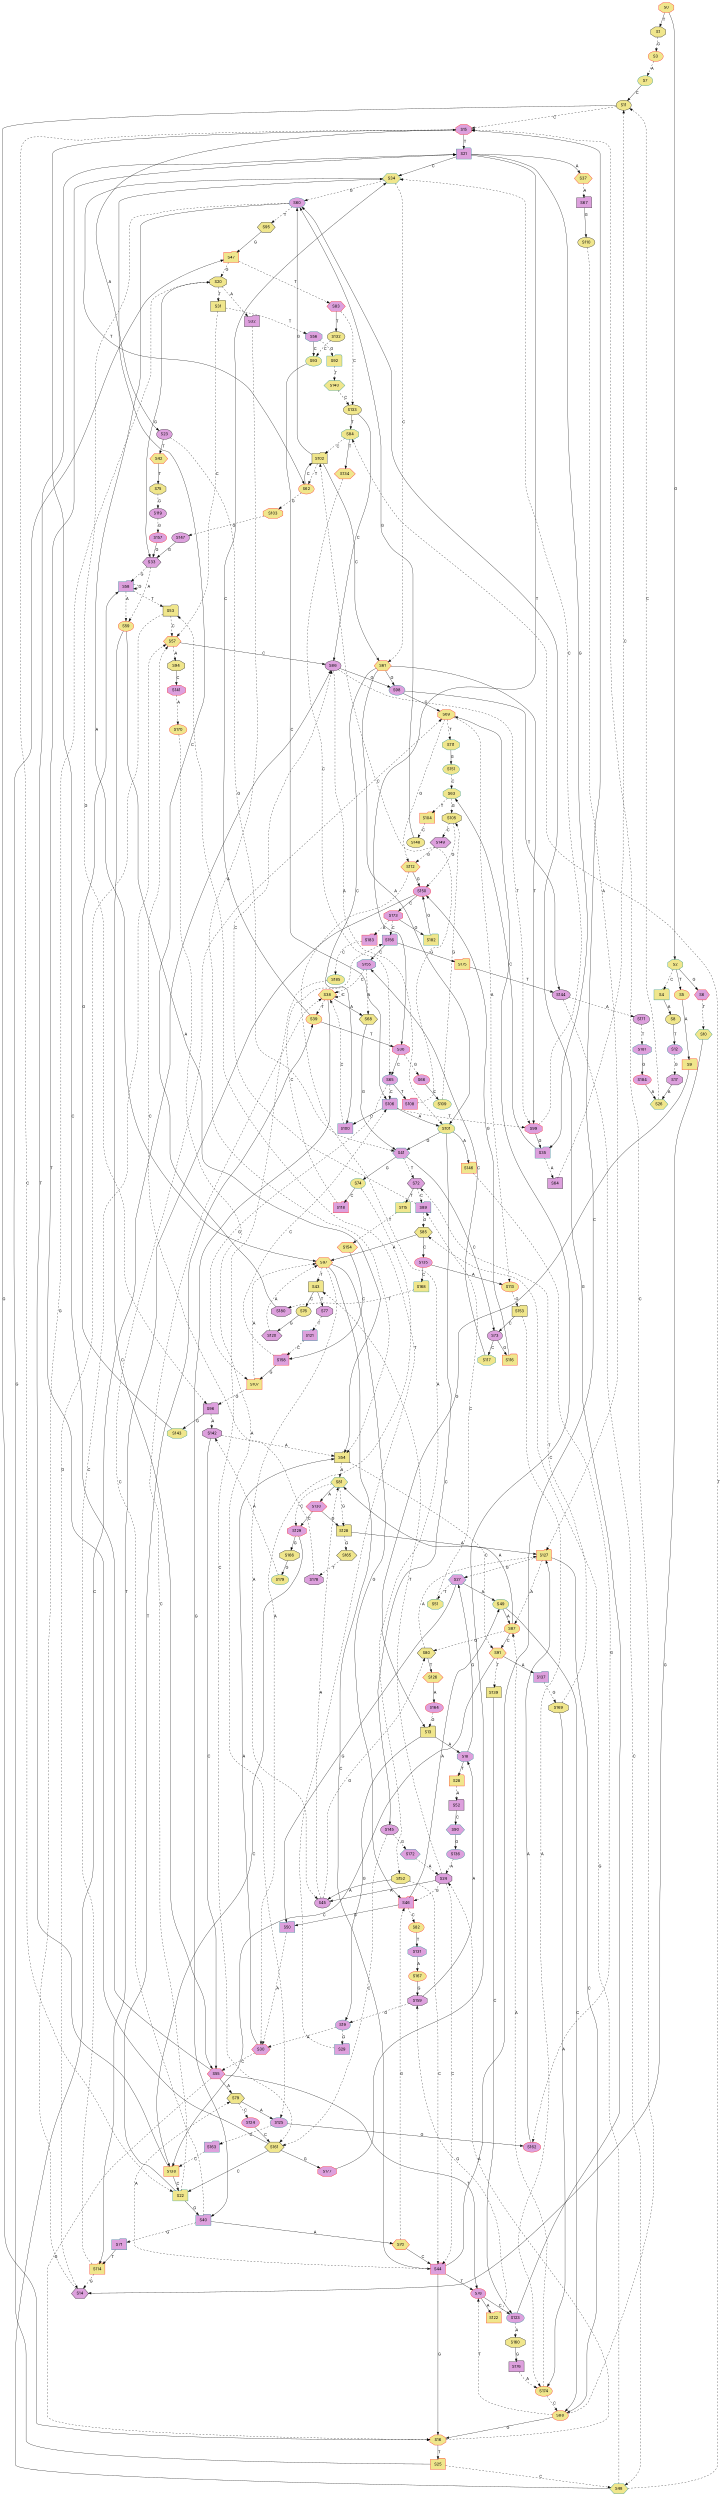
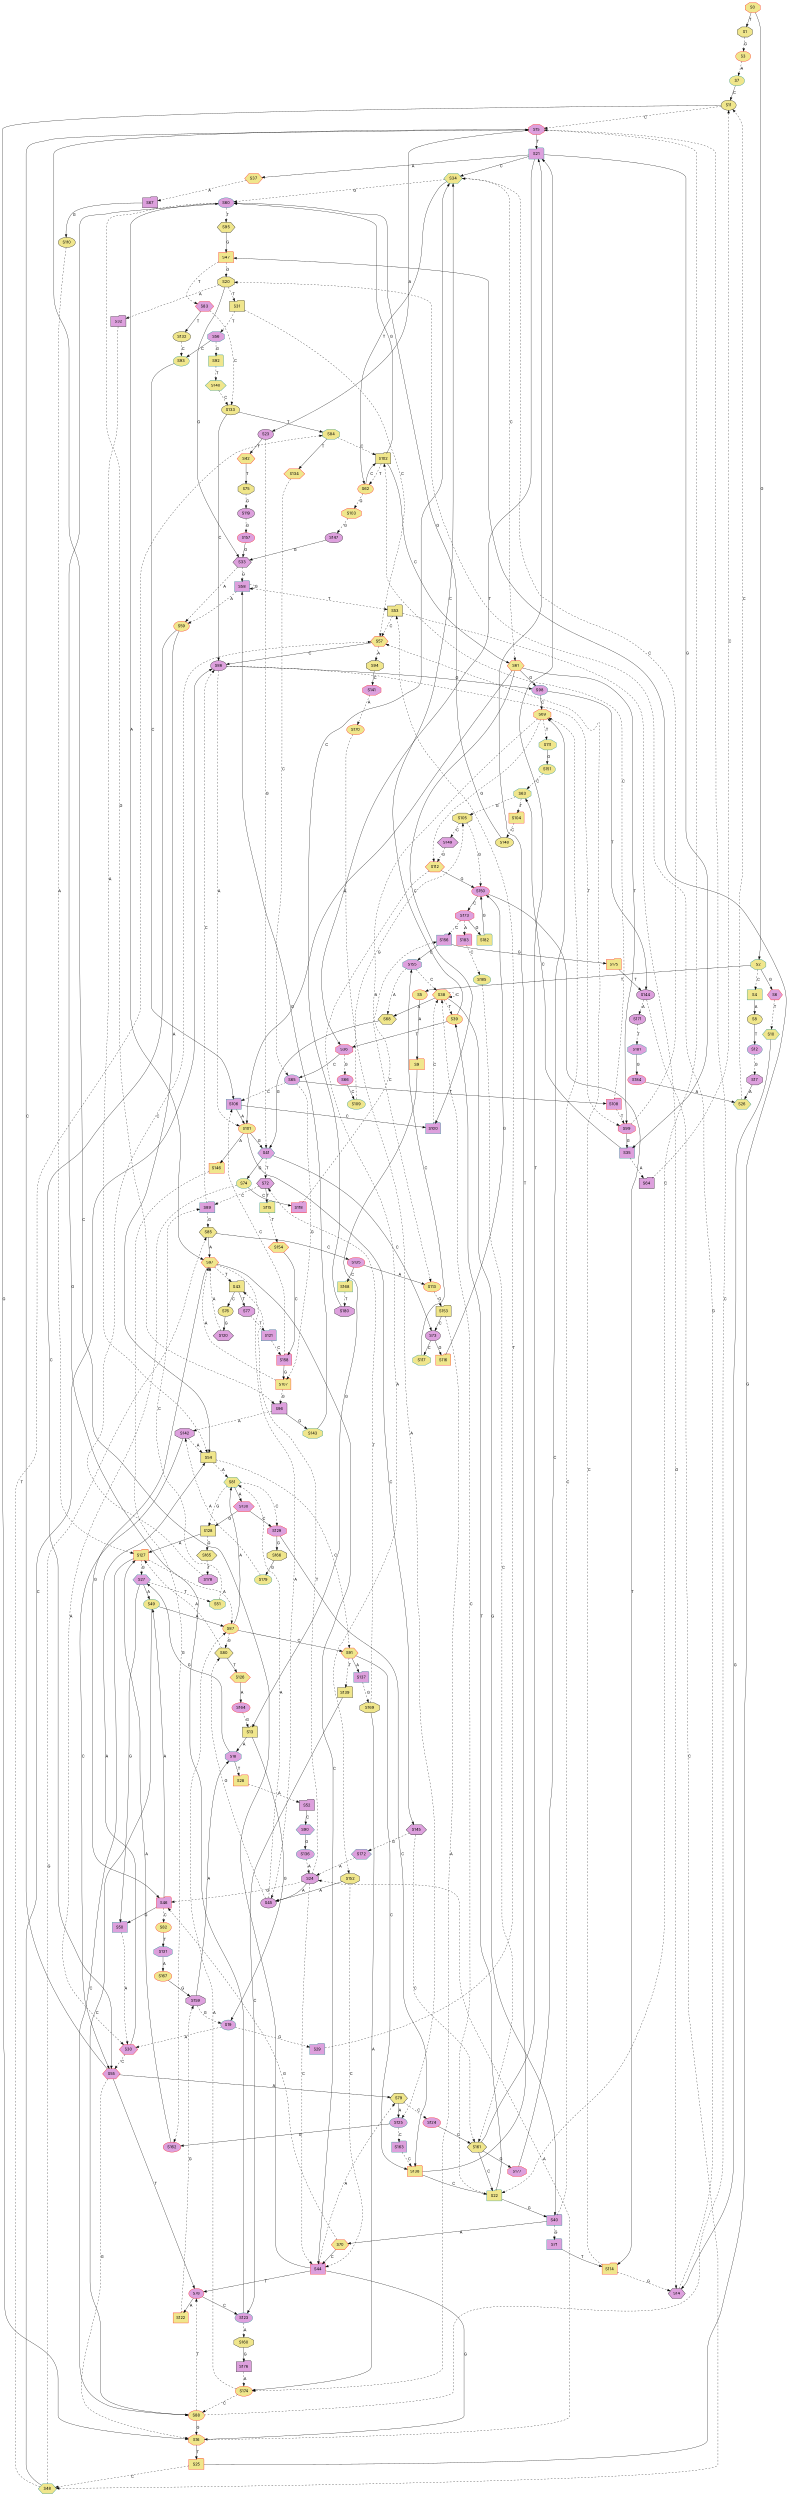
edge "S106" -> "S99": now "S108" -> "S99"
node "S101": color teal -> red
node "S145": shape ellipse -> hexagon
